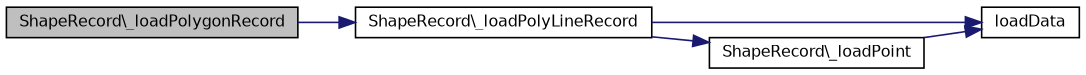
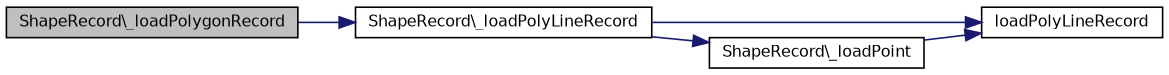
node "loadData": label "loadData" -> "loadPolyLineRecord"
